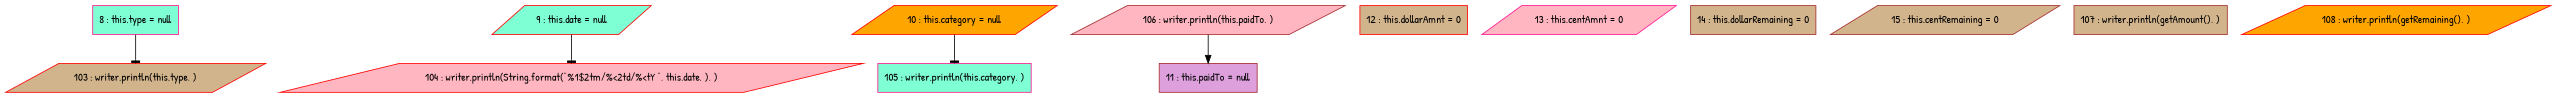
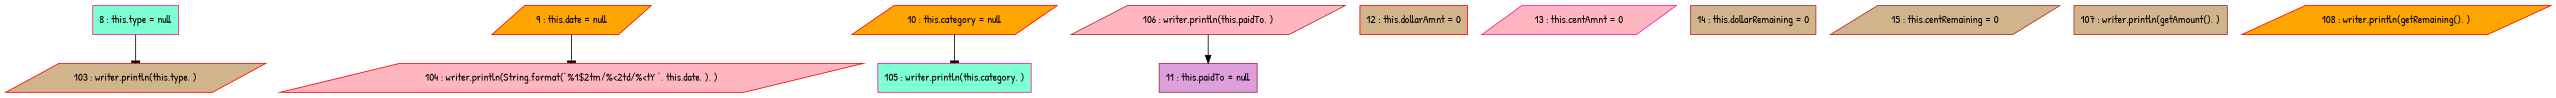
node "9 : this.date = null": fillcolor aquamarine -> orange
